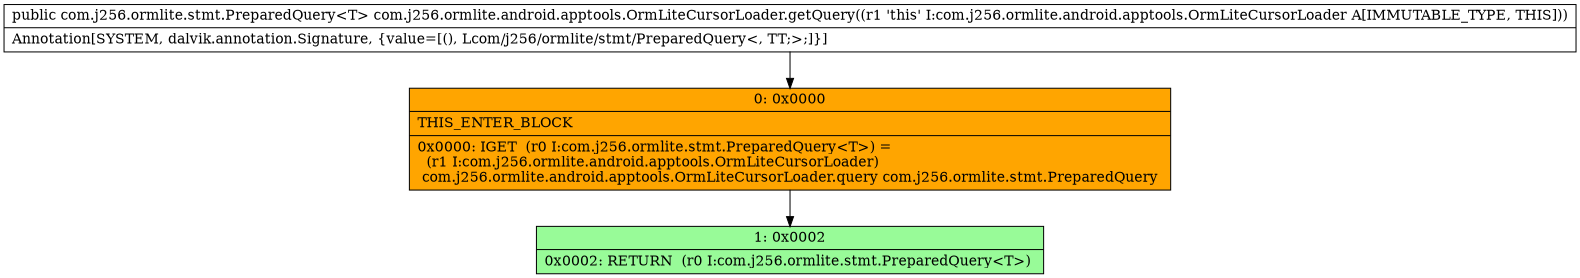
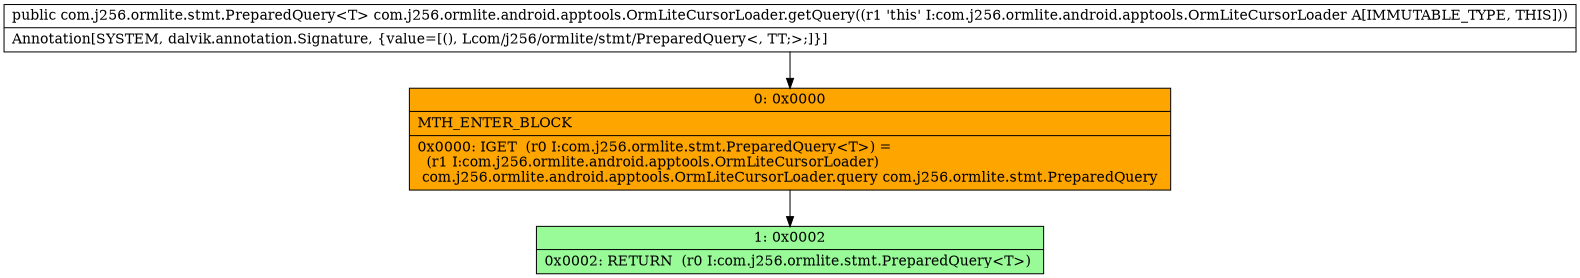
node "0: 0x0000": text "THIS_ENTER_BLOCK" -> "MTH_ENTER_BLOCK"
